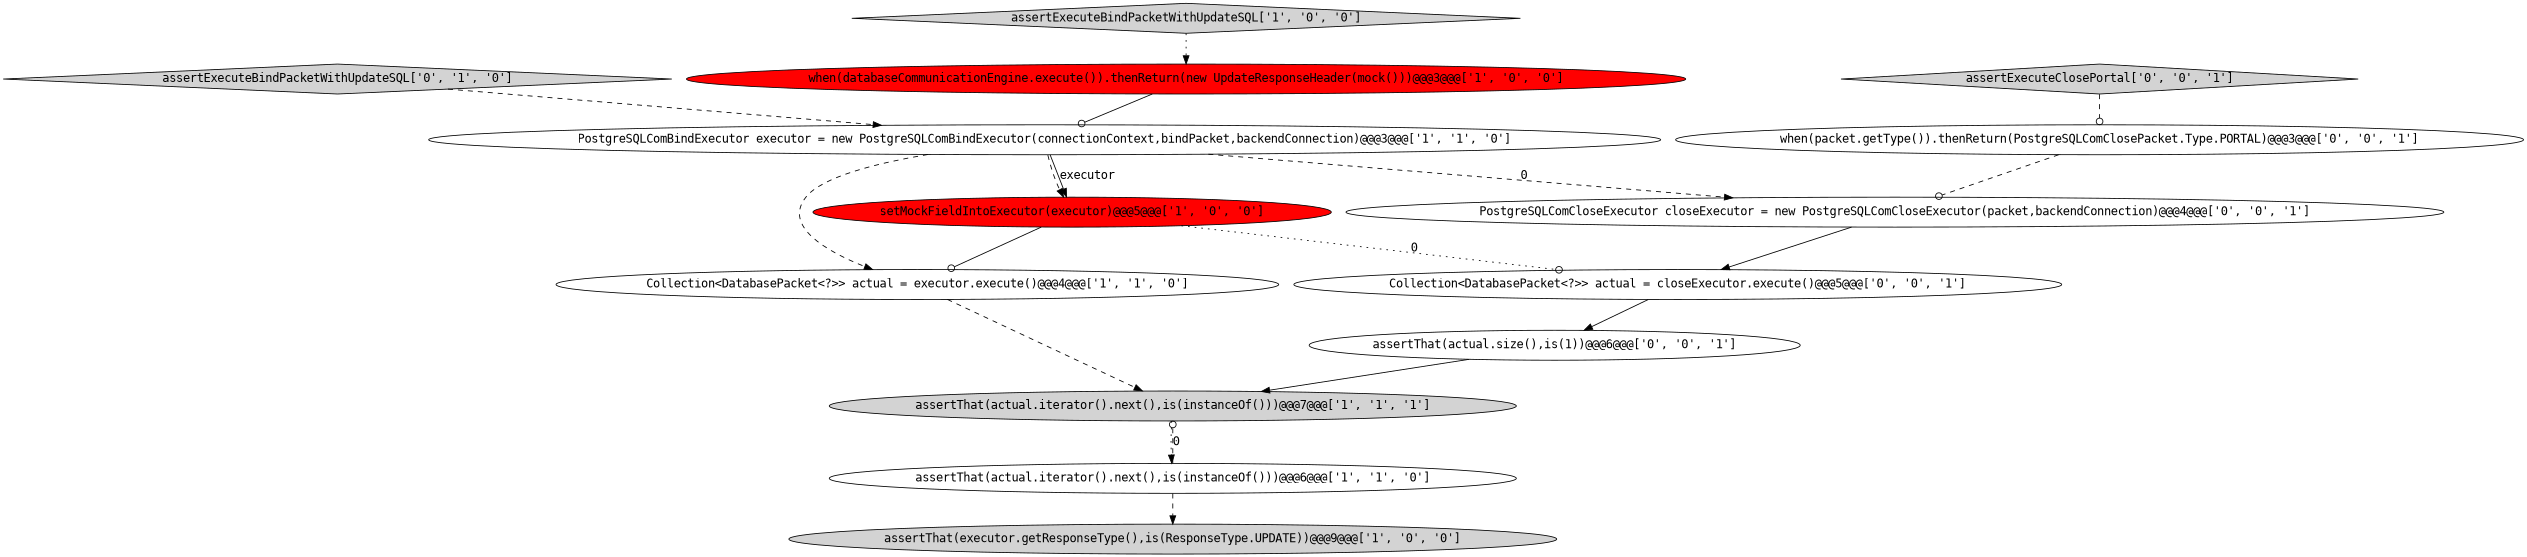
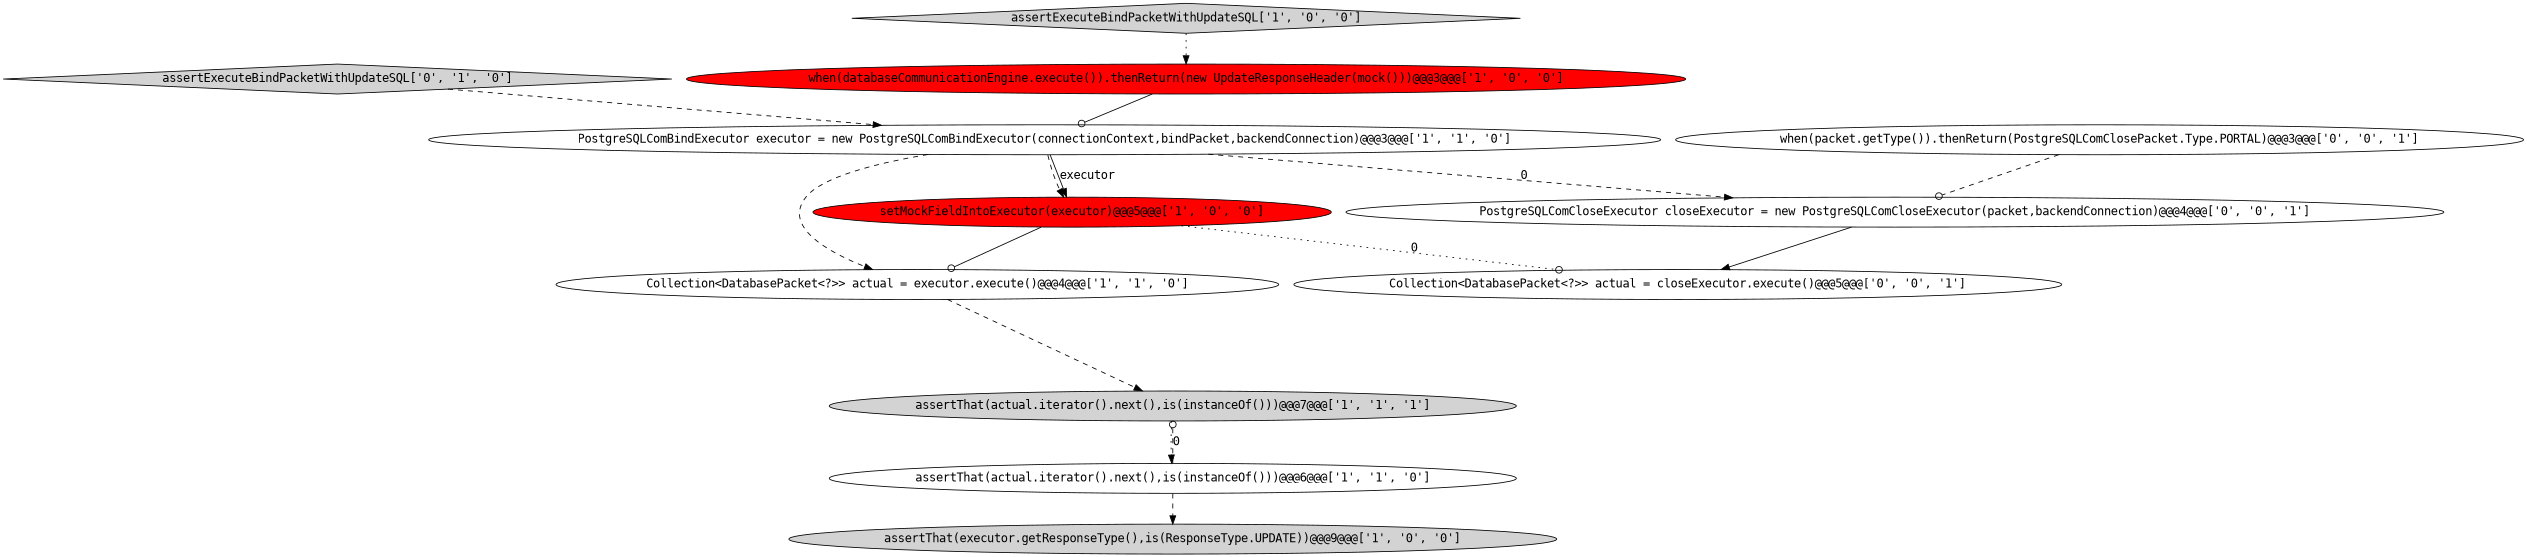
node "assertExecuteClosePortal['0', '0', '1']": removed
node "assertThat(actual.size(),is(1))@@@6@@@['0', '0', '1']": removed
